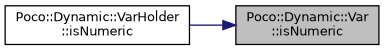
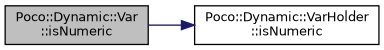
edge "Poco::Dynamic::VarHolder ::isNumeric" -> "Poco::Dynamic::Var ::isNumeric": reversed
